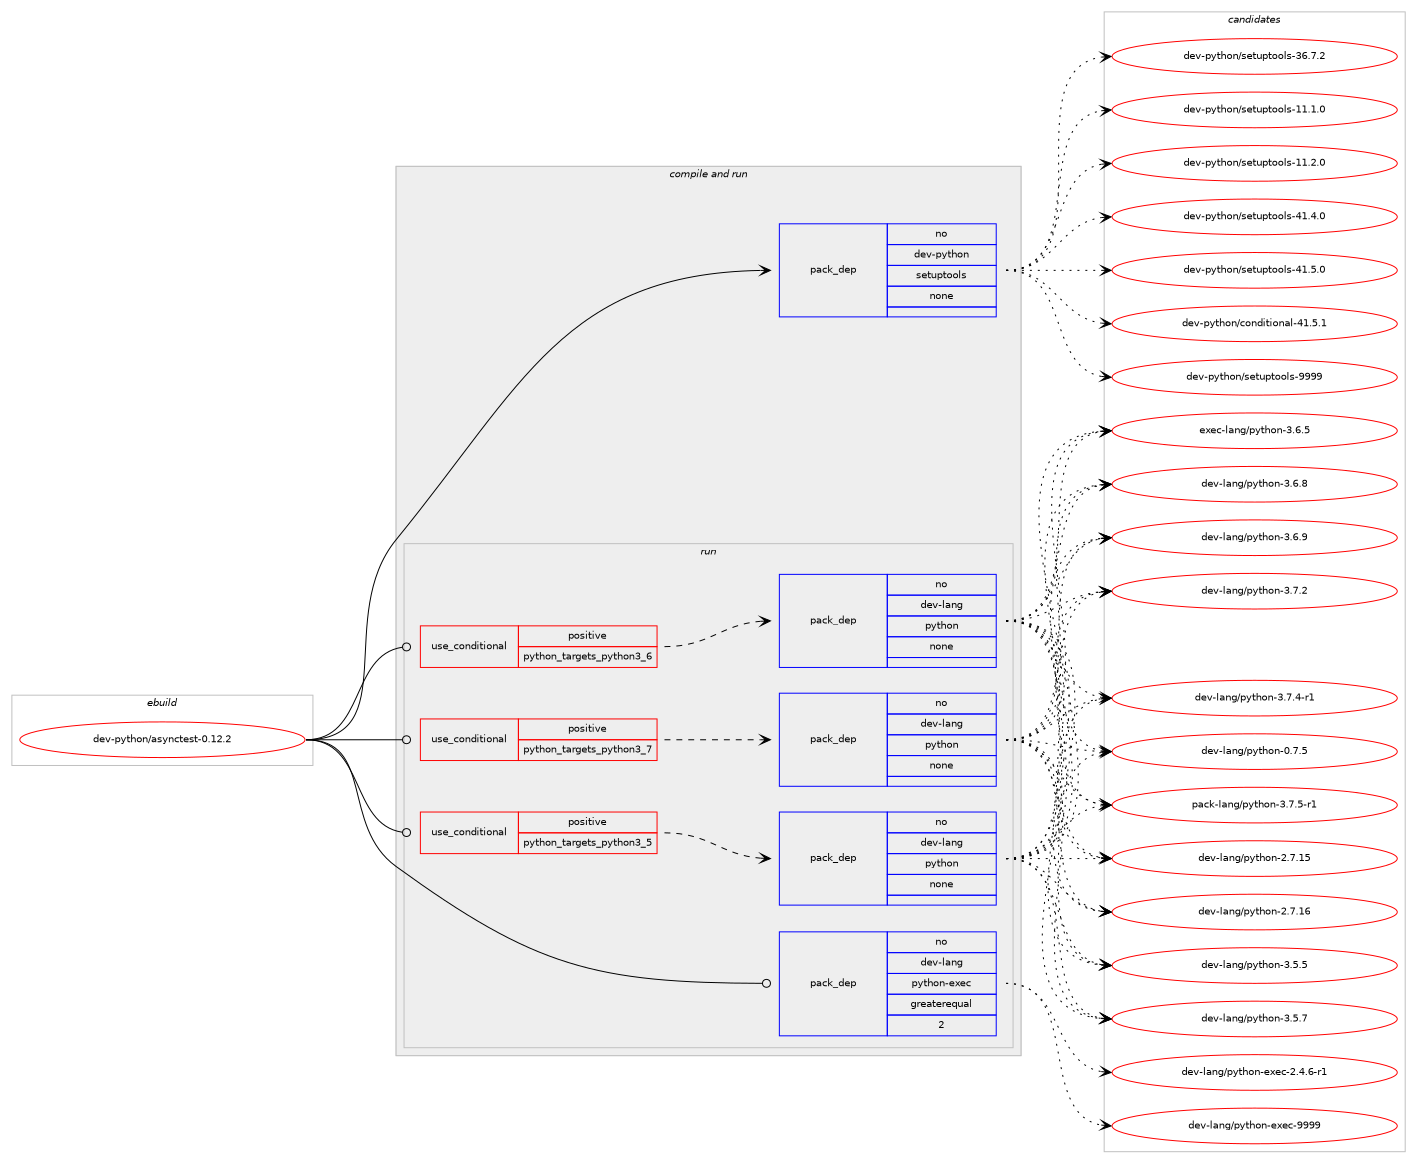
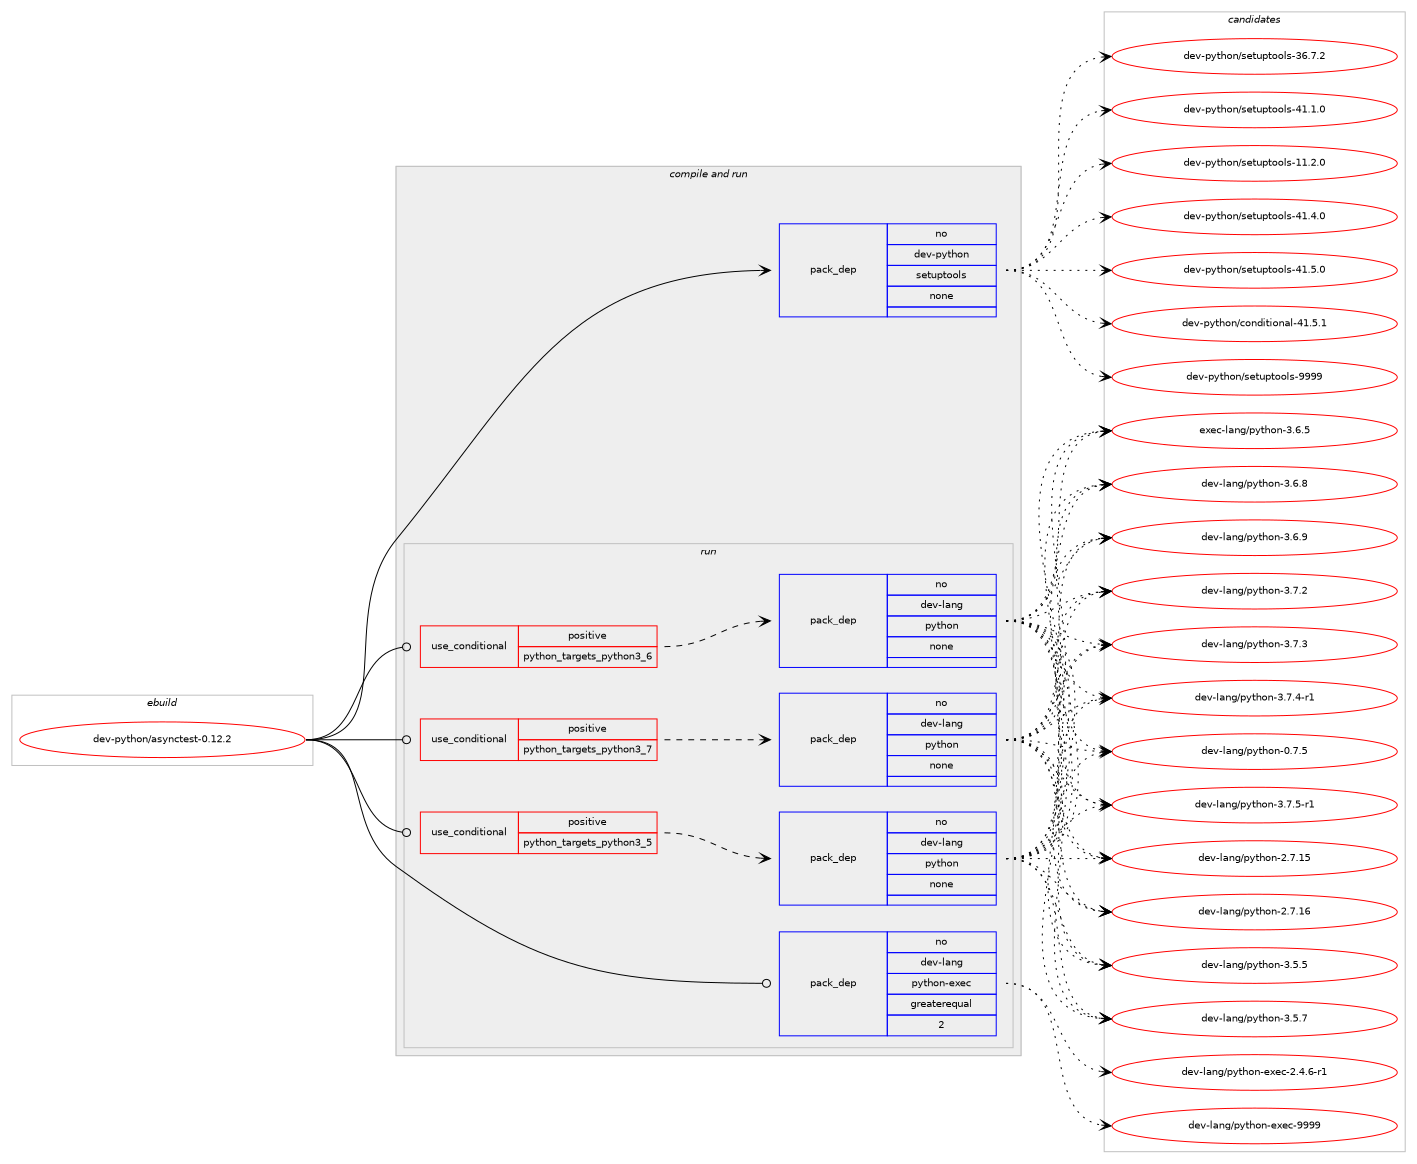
node "dev-python/setuptools-11.1.0": label "dev-python/setuptools-11.1.0" -> "dev-python/setuptools-41.1.0"
node "dev-lang/python-3.7.3": added
node "pack-lang/python-3.7.5-r1": label "pack-lang/python-3.7.5-r1" -> "dev-lang/python-3.7.5-r1"
